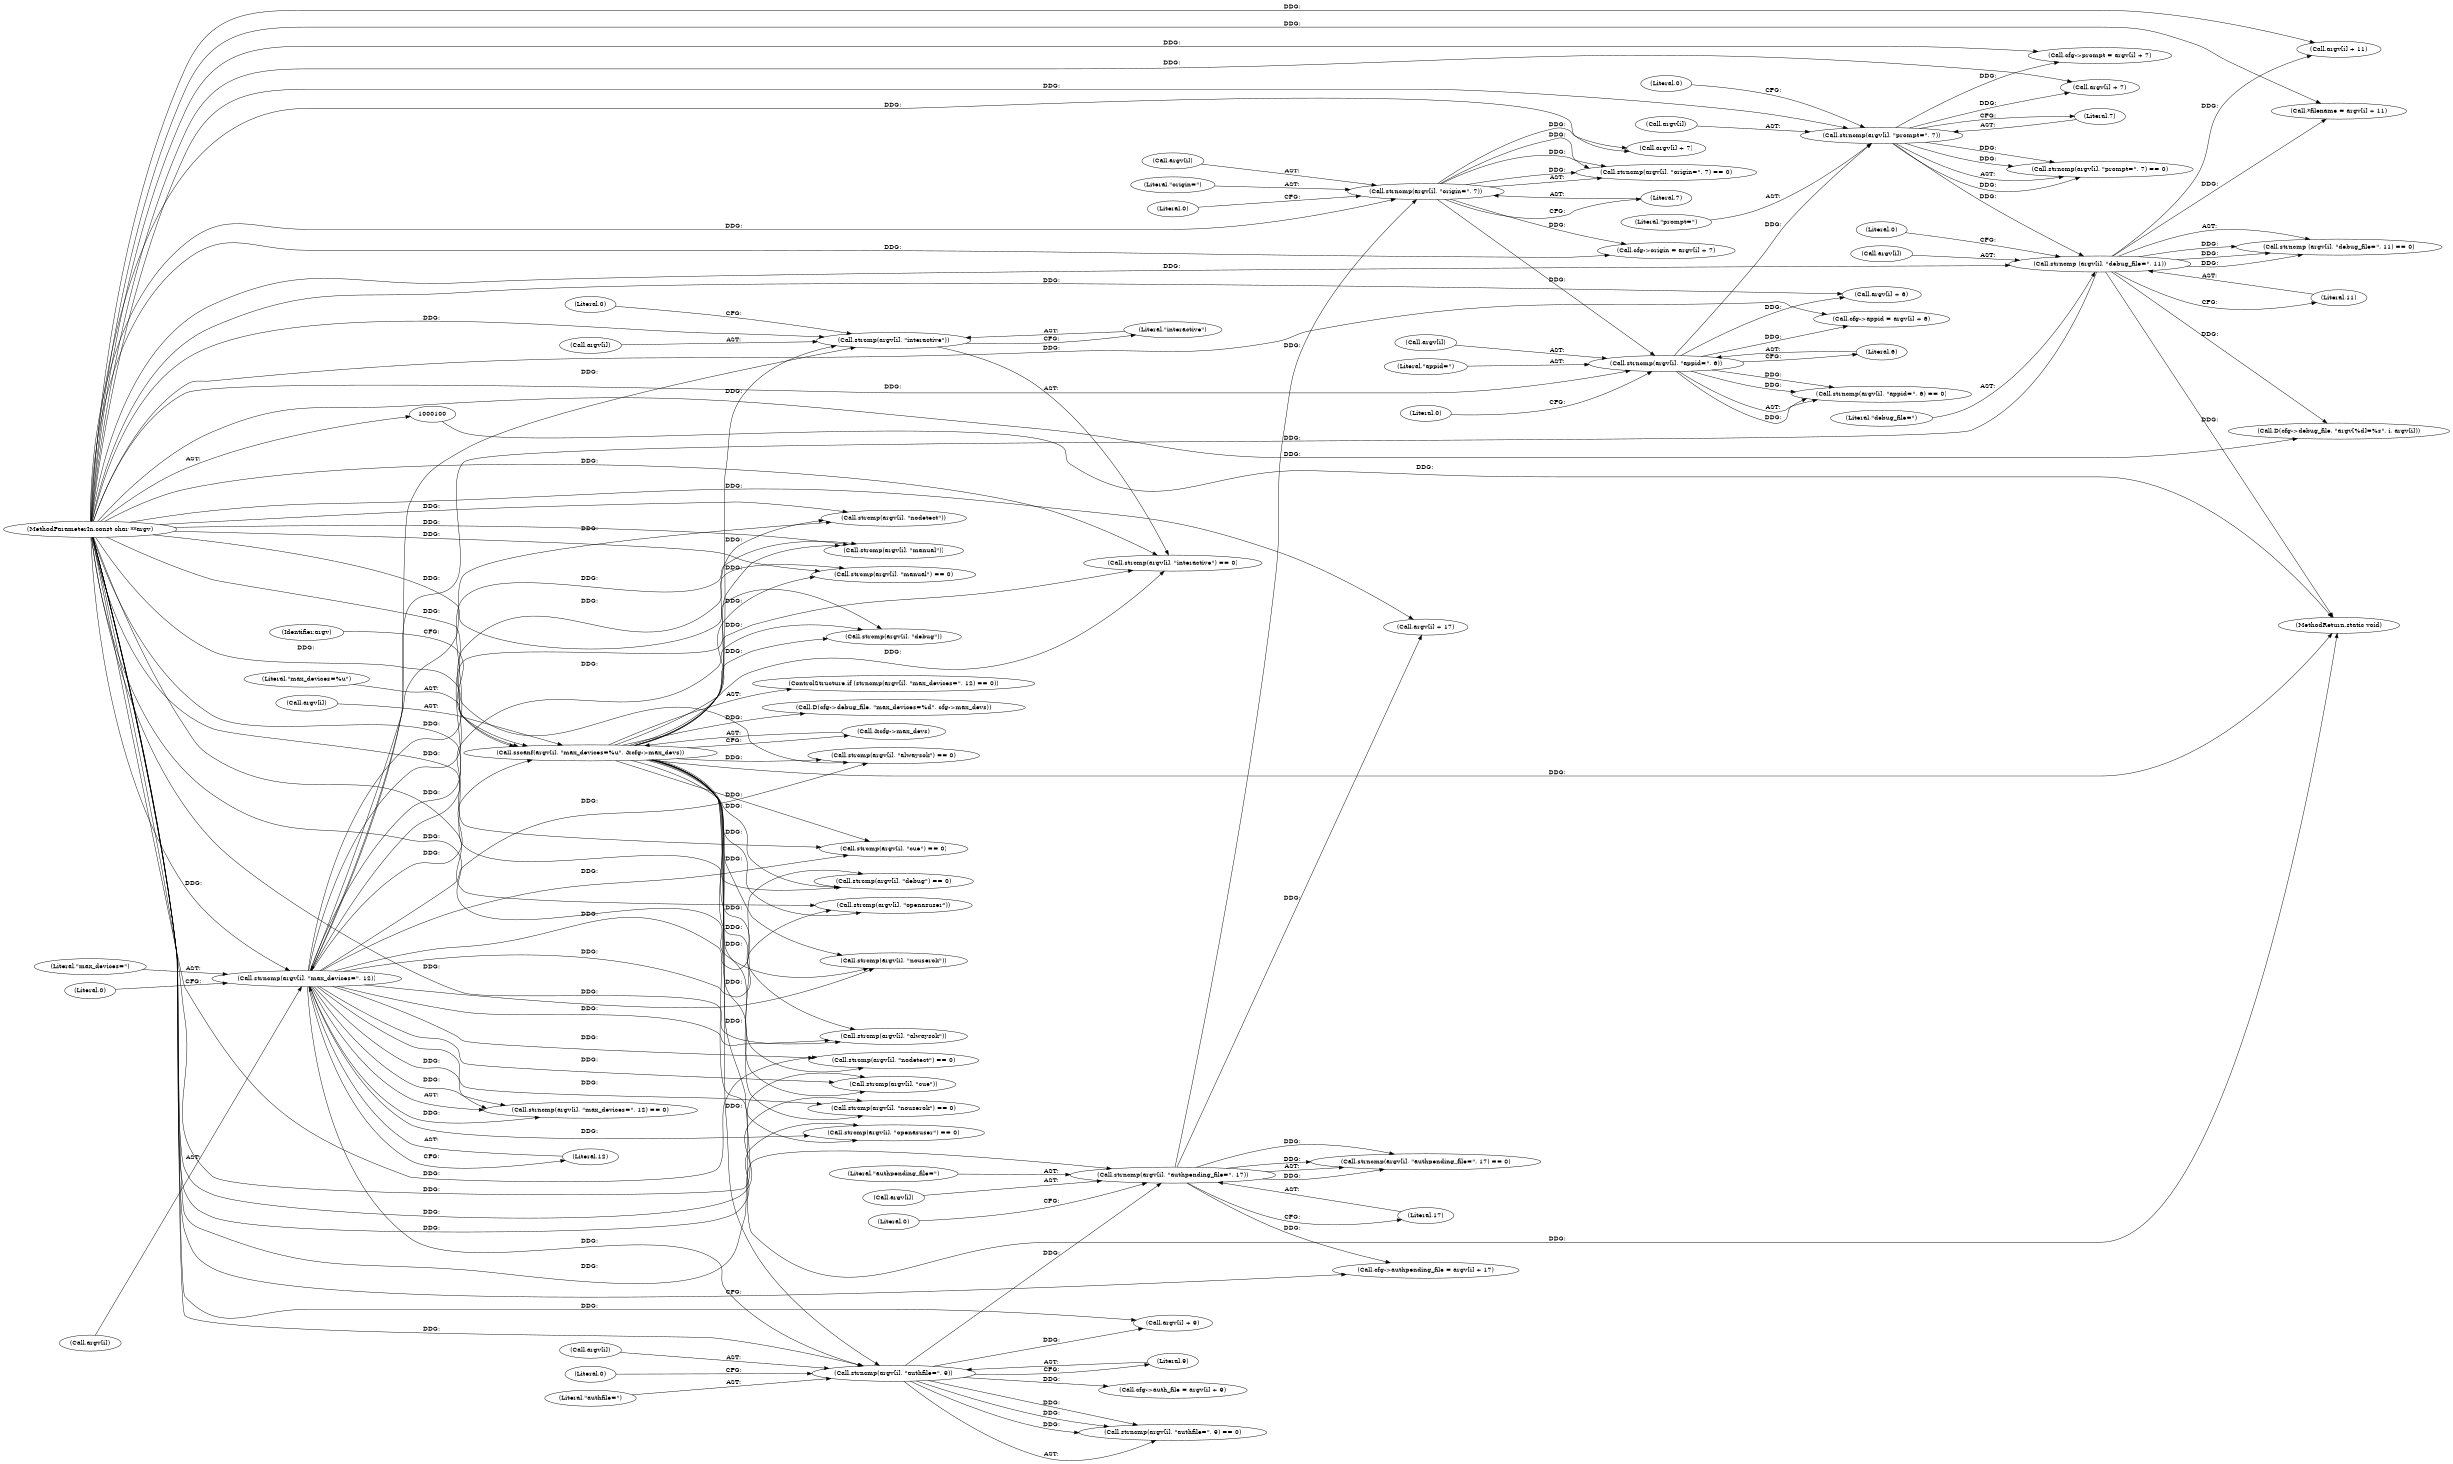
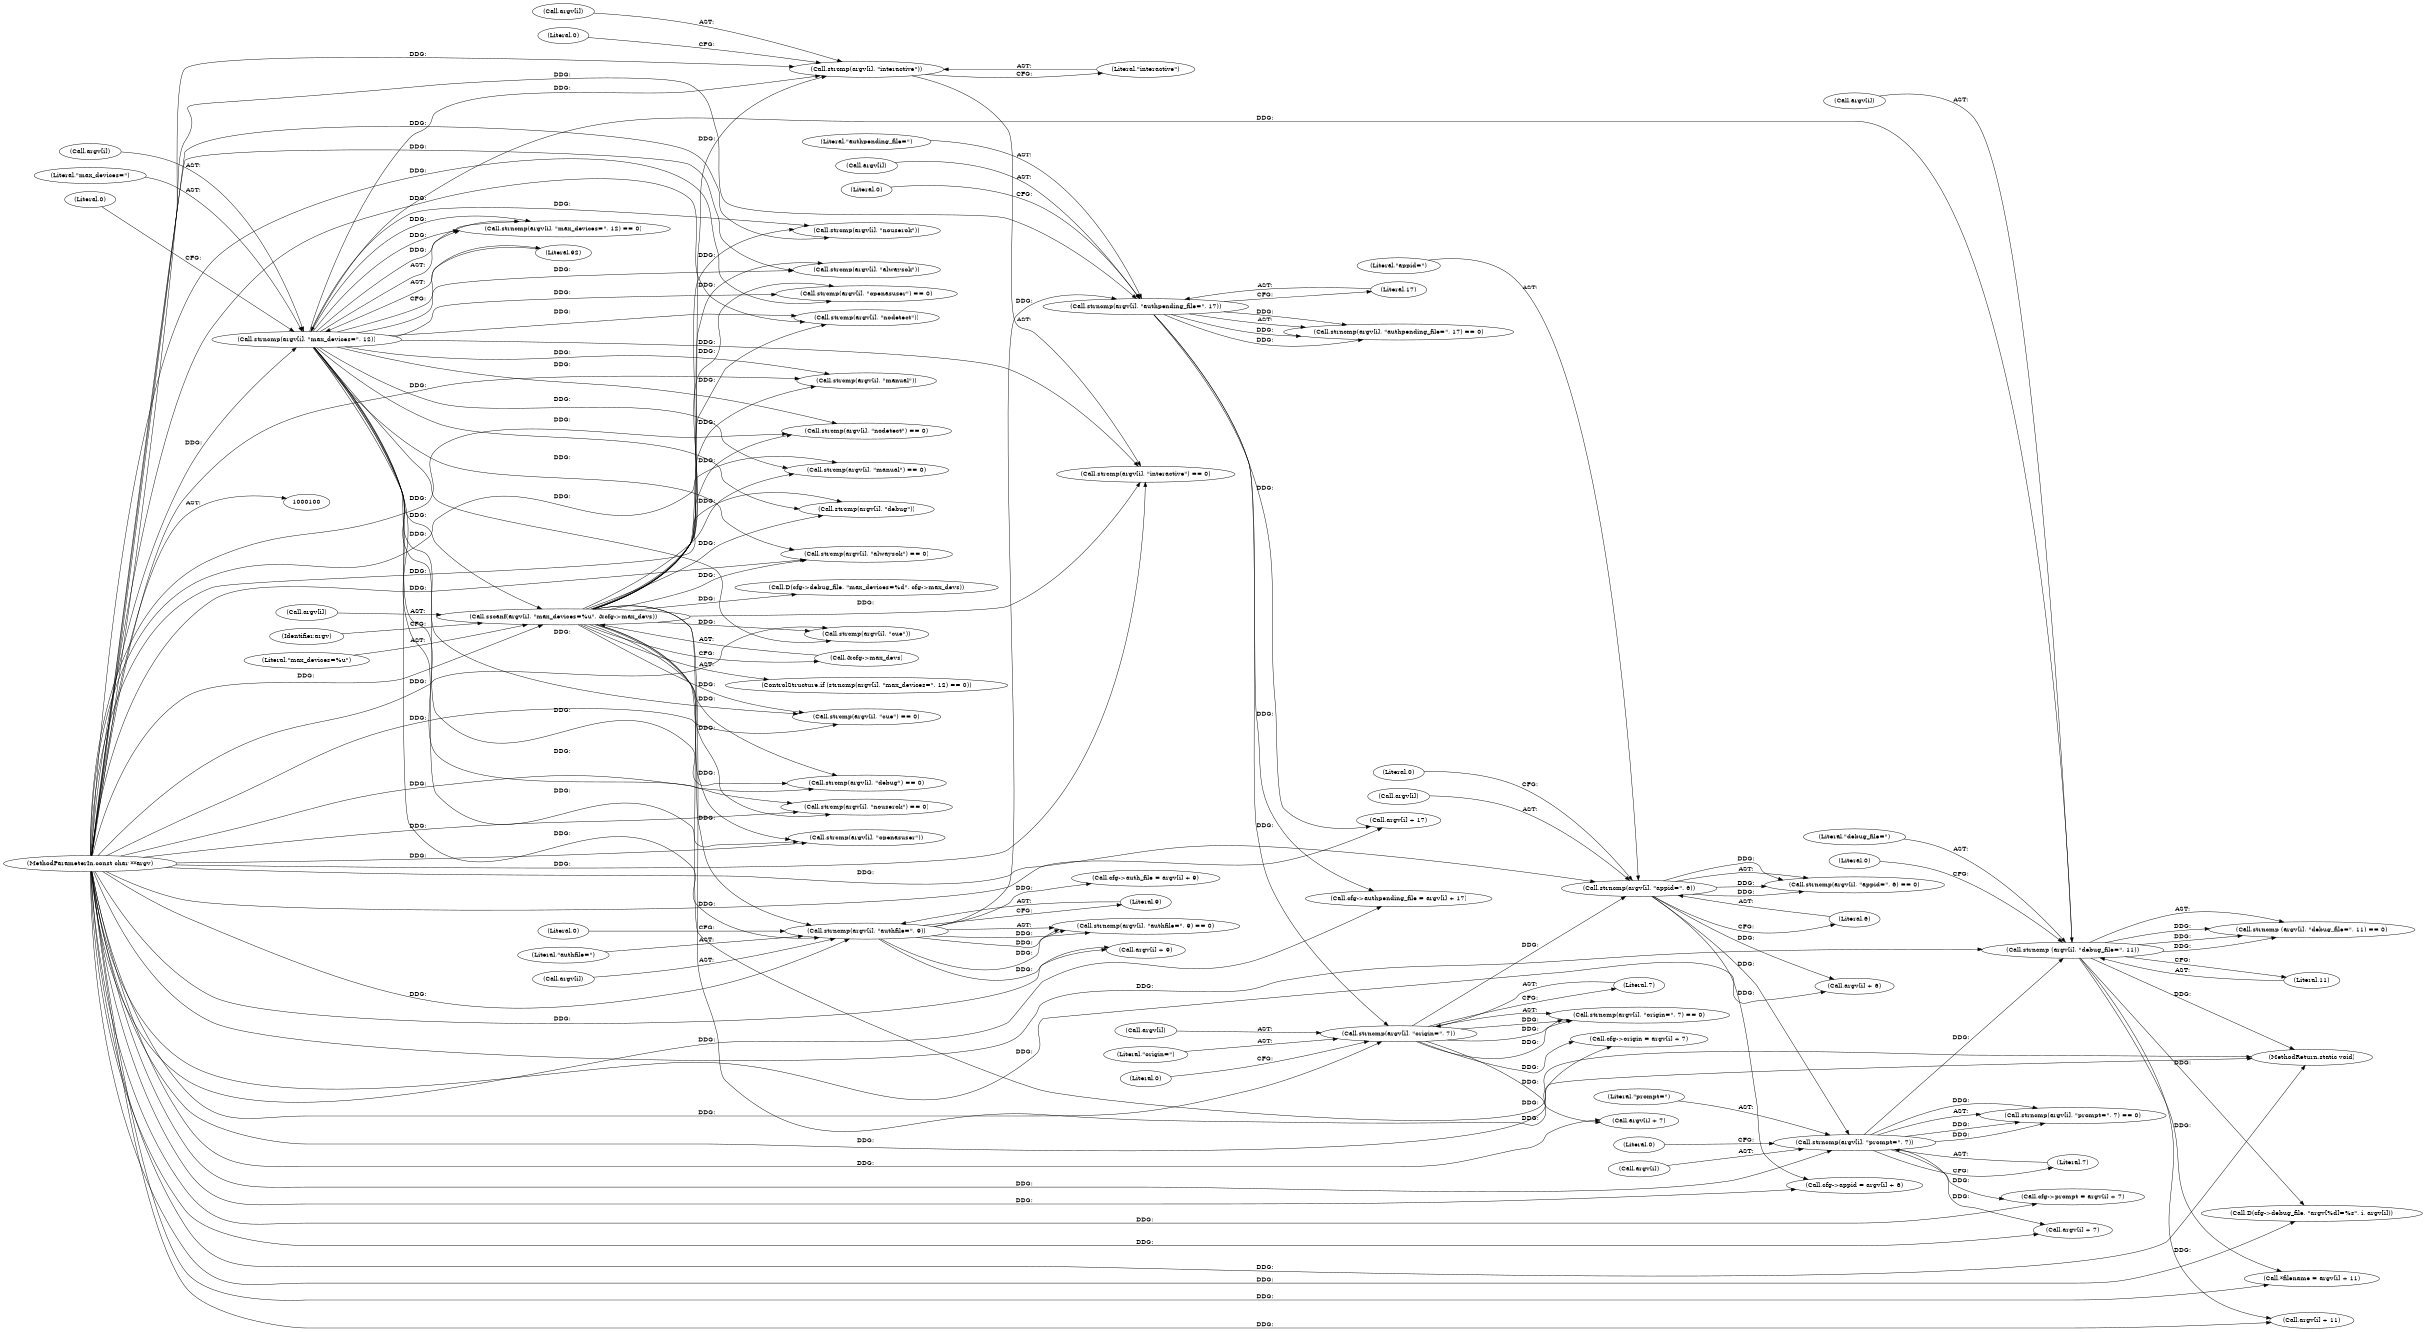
edge "1000100" -> "(MethodReturn,static void)": now "(MethodParameterIn,const char **argv)" -> "(MethodReturn,static void)"
node "(Literal,12)": label "(Literal,12)" -> "(Literal,92)"
edge "(MethodParameterIn,const char **argv)" -> "(Call,cfg->authpending_file = argv[i] + 17)": label "CFG: " -> "DDG: "
